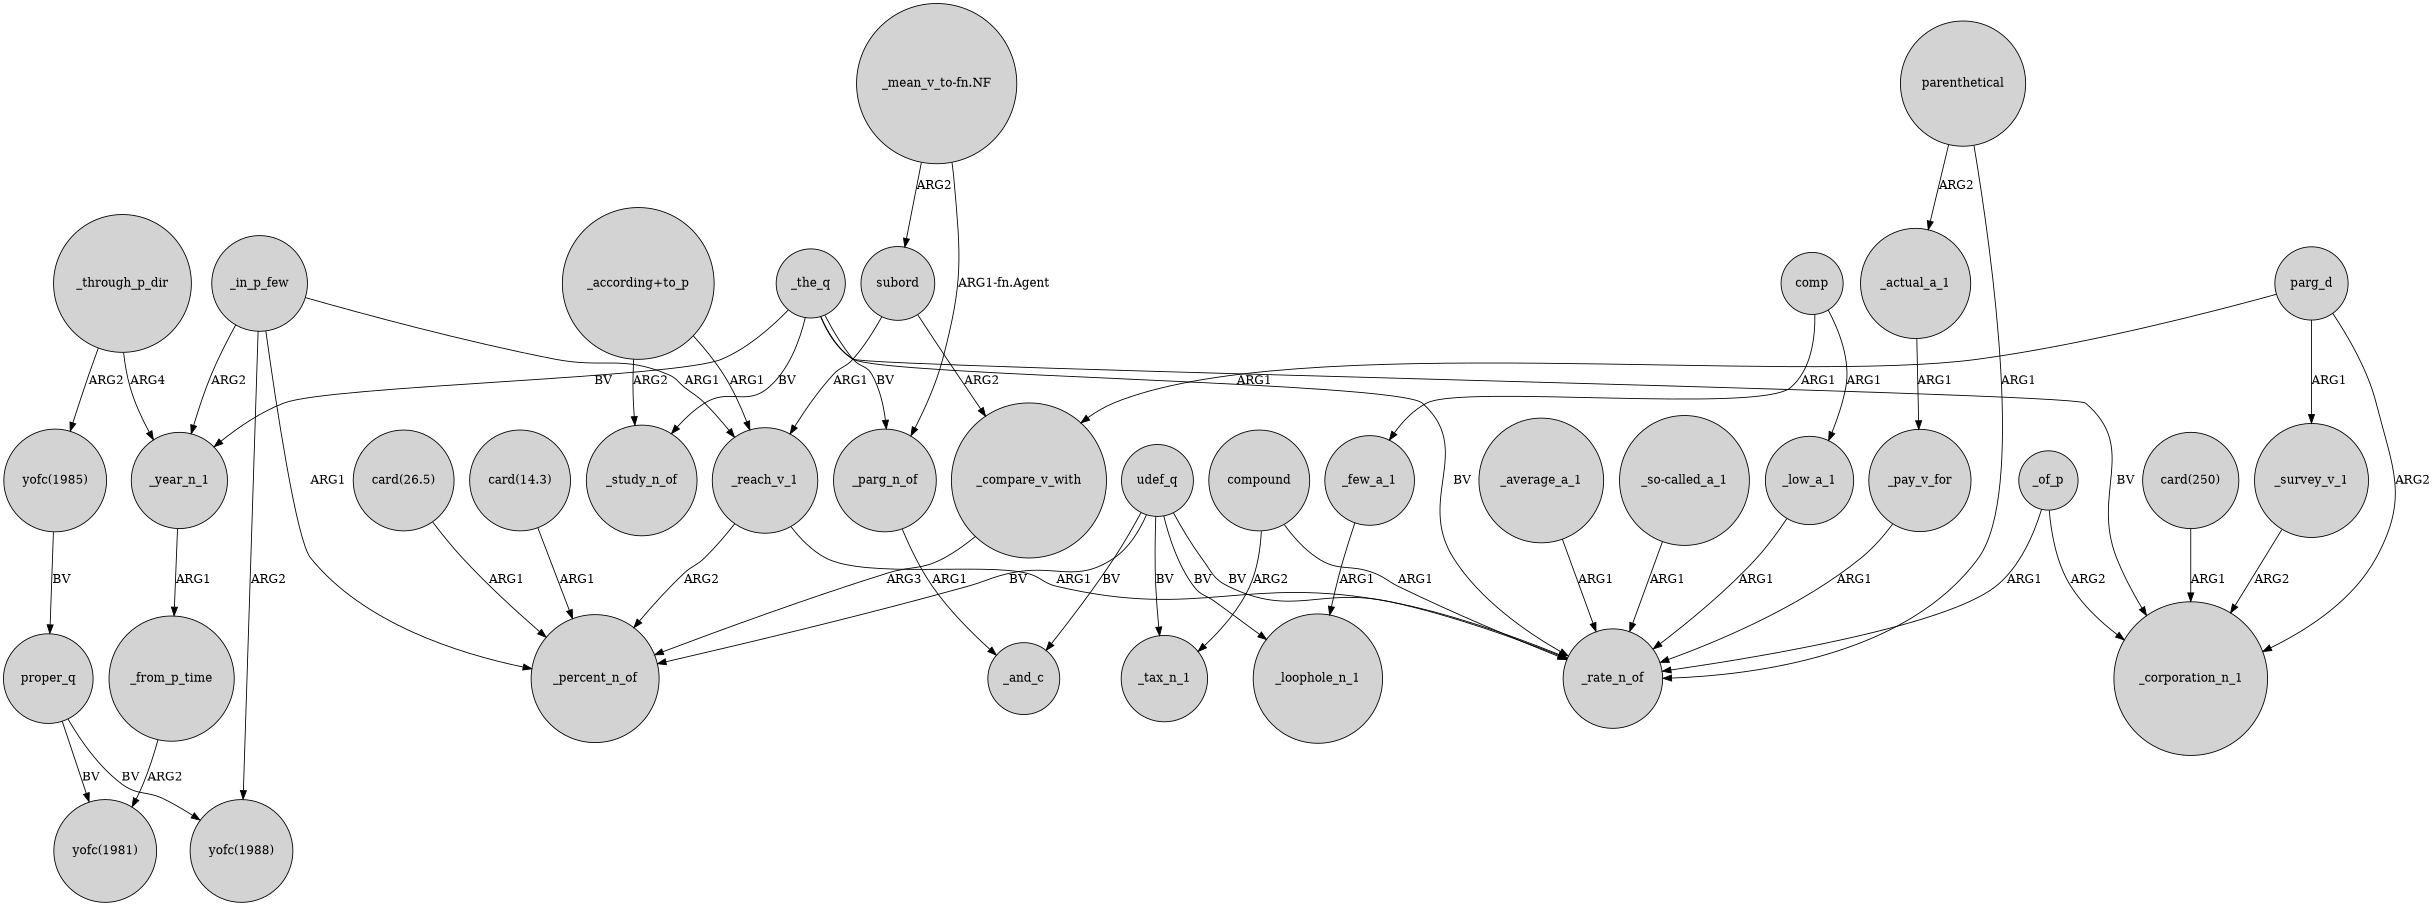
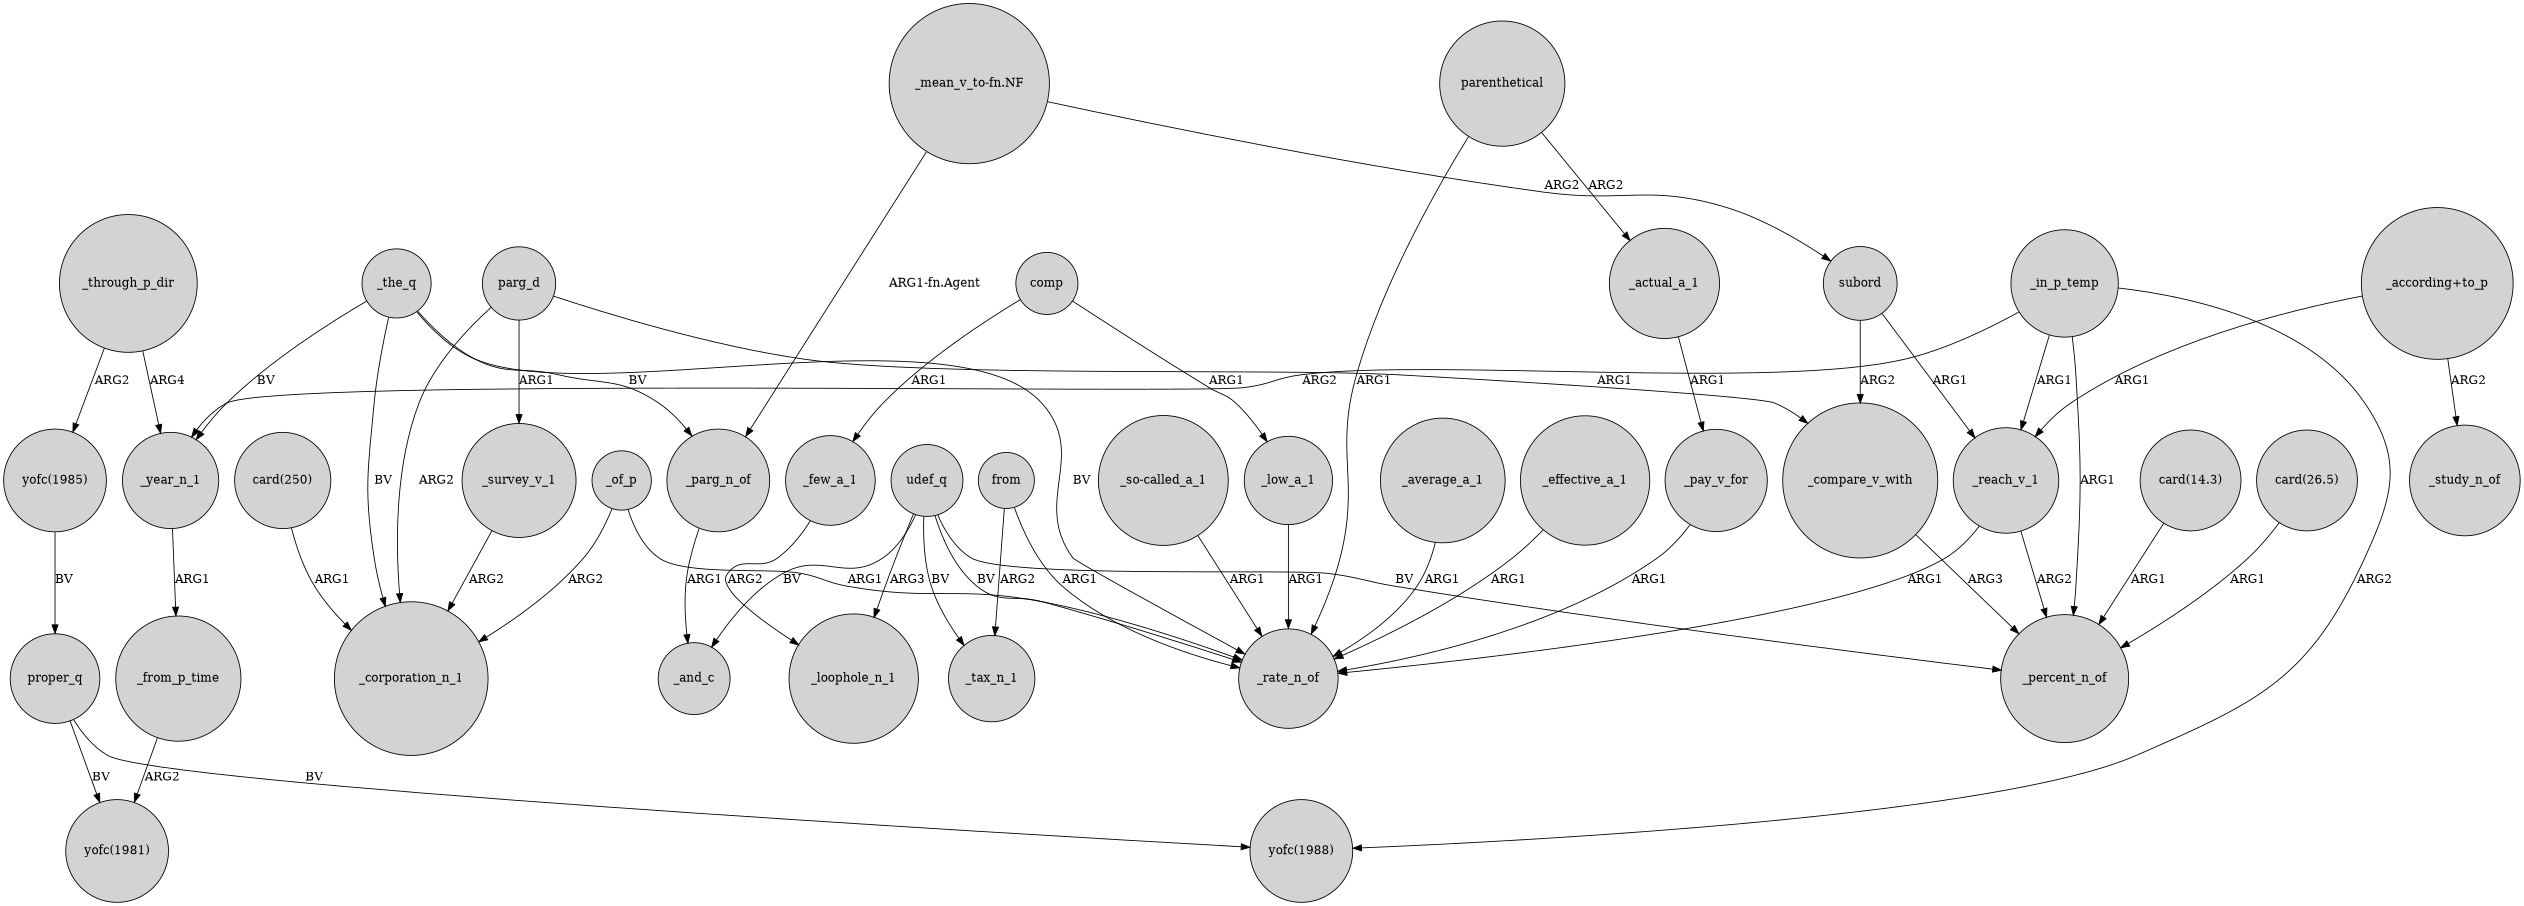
node "_in_p_few": label "_in_p_few" -> "_in_p_temp"
edge "_the_q" -> "_study_n_of": removed, label "BV"
node "compound": label "compound" -> "from"
node "_effective_a_1": added
edge "udef_q" -> "_loophole_n_1": label "BV" -> "ARG3"
edge "_few_a_1" -> "_loophole_n_1": label "ARG1" -> "ARG2"
